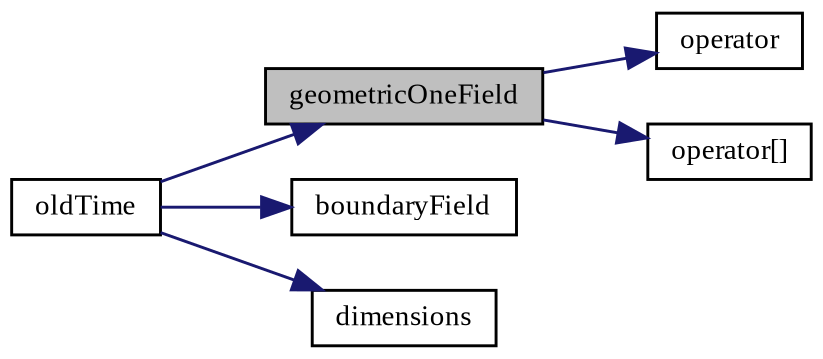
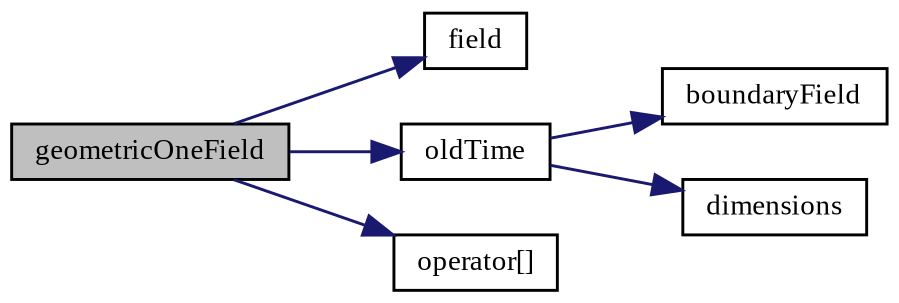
node "operator": label "operator" -> "field"
edge "oldTime" -> "geometricOneField": reversed
